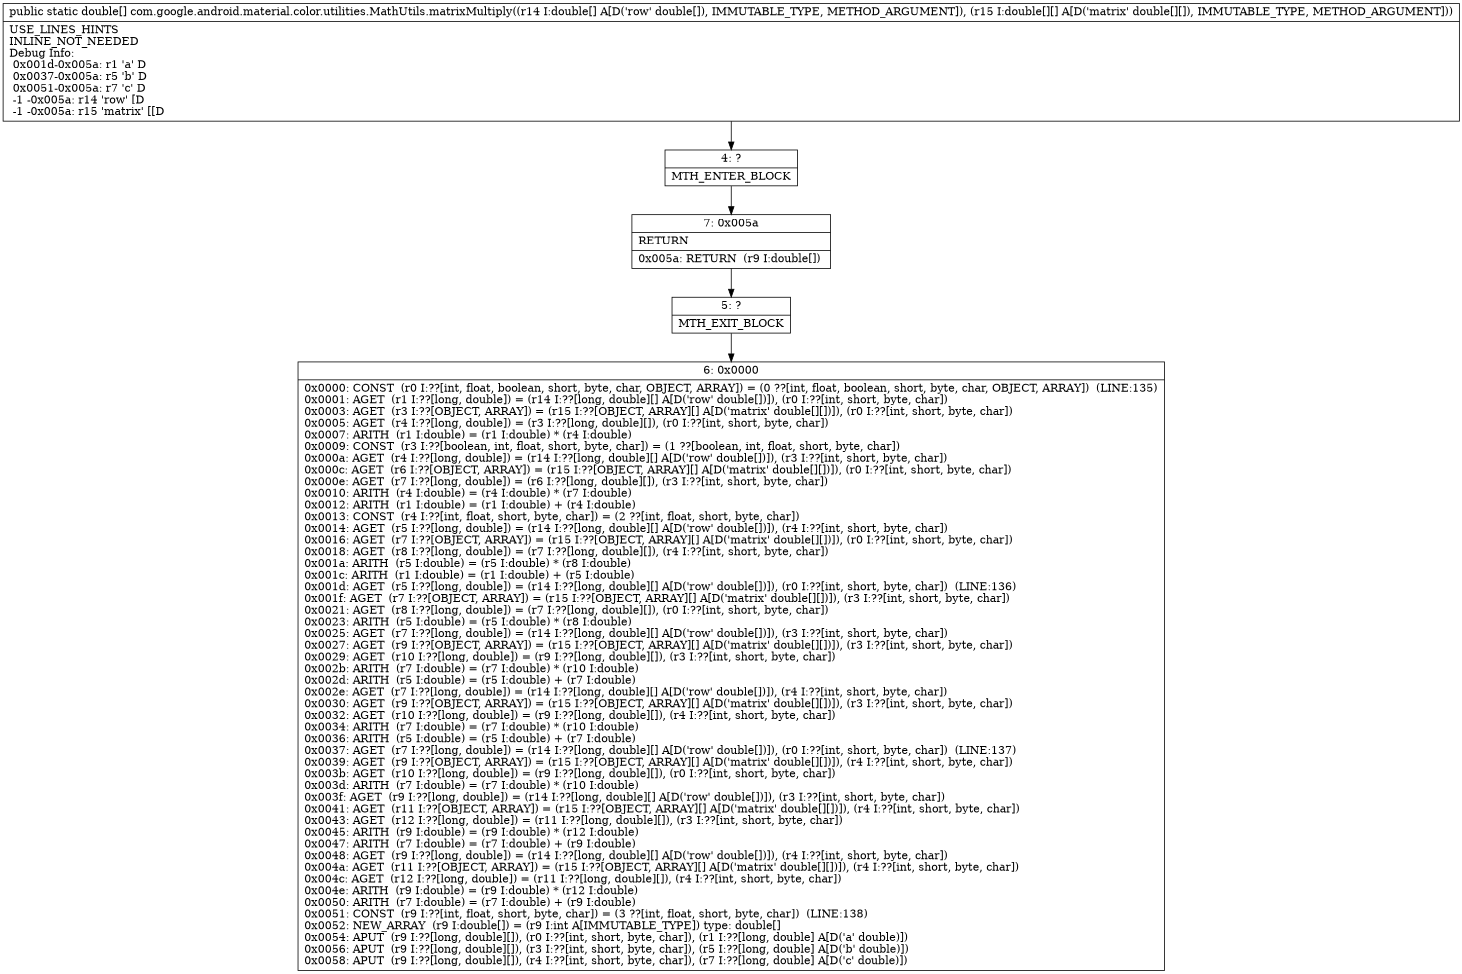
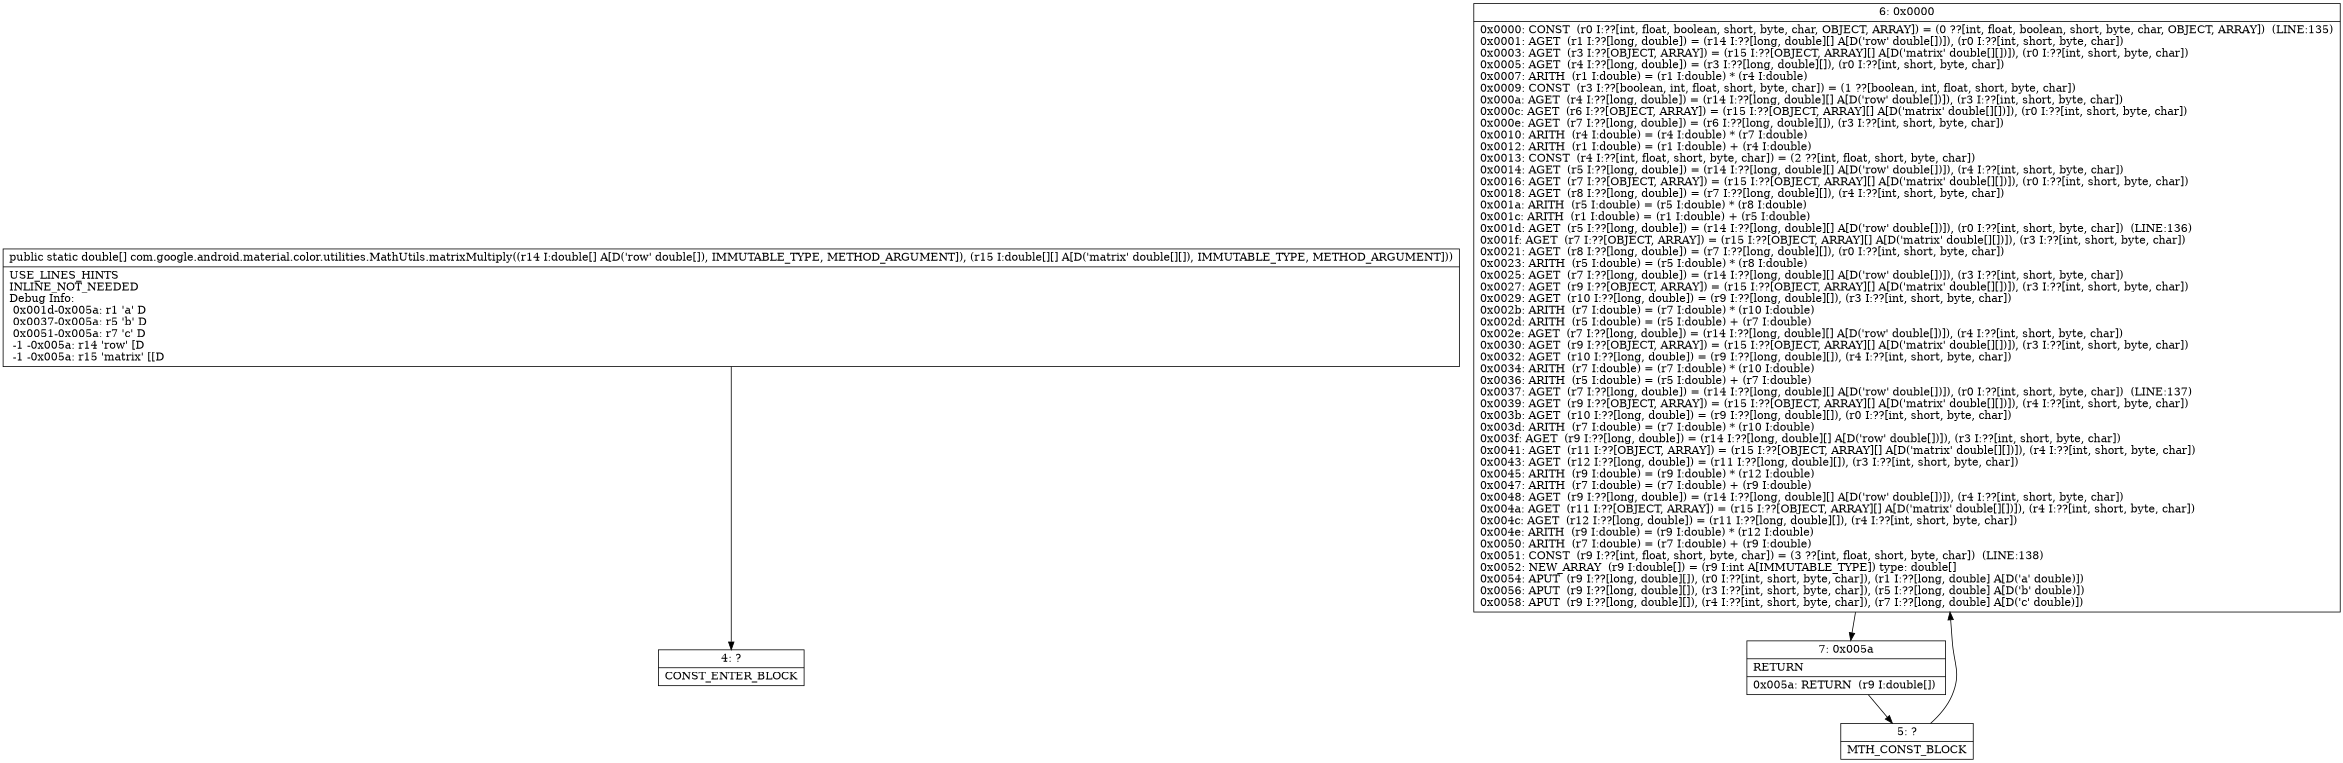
node "4: ?": text "MTH_ENTER_BLOCK" -> "CONST_ENTER_BLOCK"
edge "4: ?" -> "7: 0x005a": now "6: 0x0000" -> "7: 0x005a"
node "5: ?": text "MTH_EXIT_BLOCK" -> "MTH_CONST_BLOCK"
